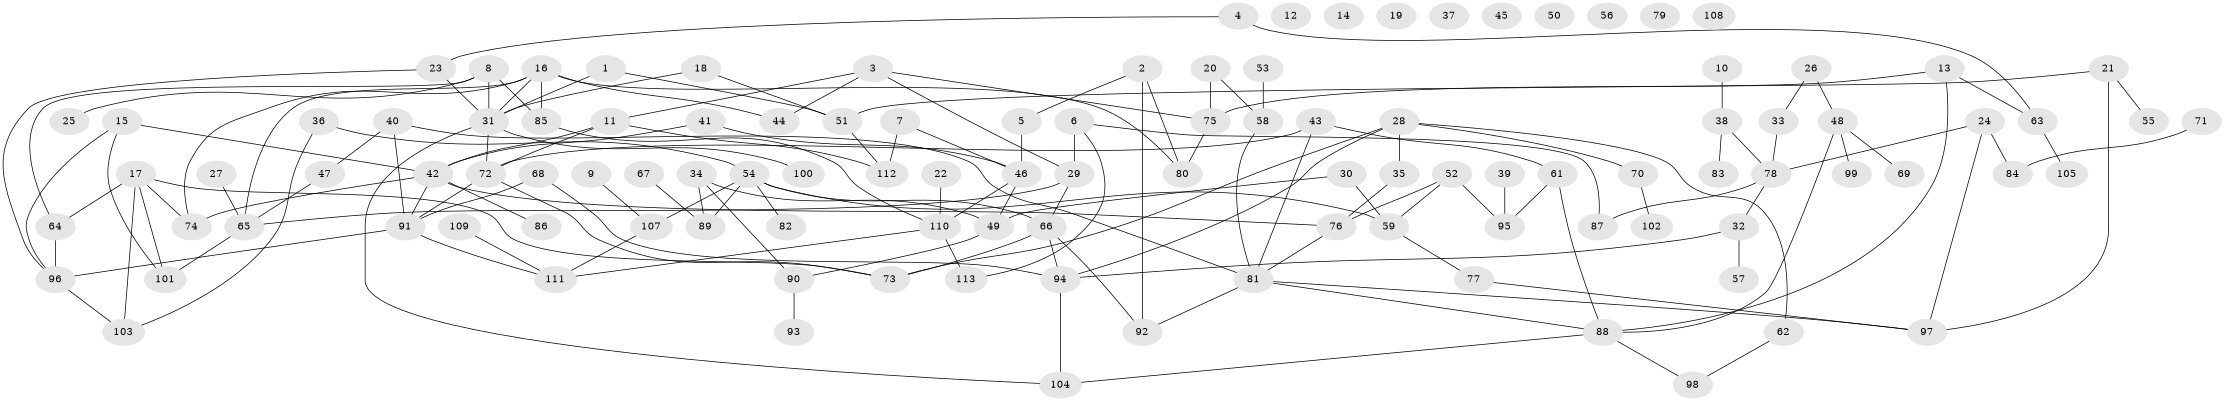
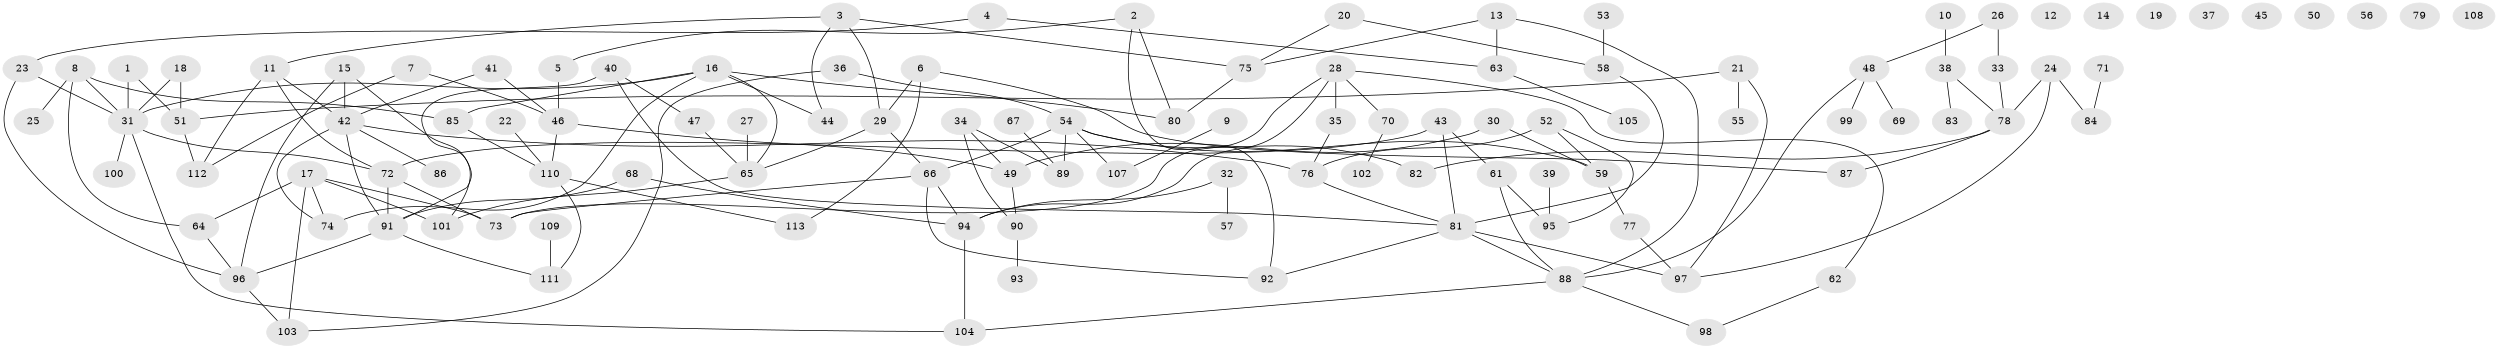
edge "78" -- "32": now "78" -- "82"
edge "107" -- "111": removed
